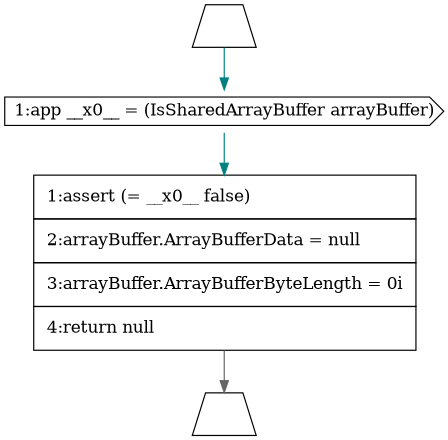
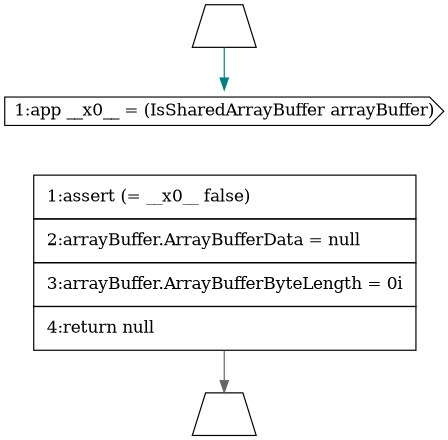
edge "1:app __x0__ = (IsSharedArrayBuffer arrayBuffer)" -> "1:assert (= __x0__ false)": removed
